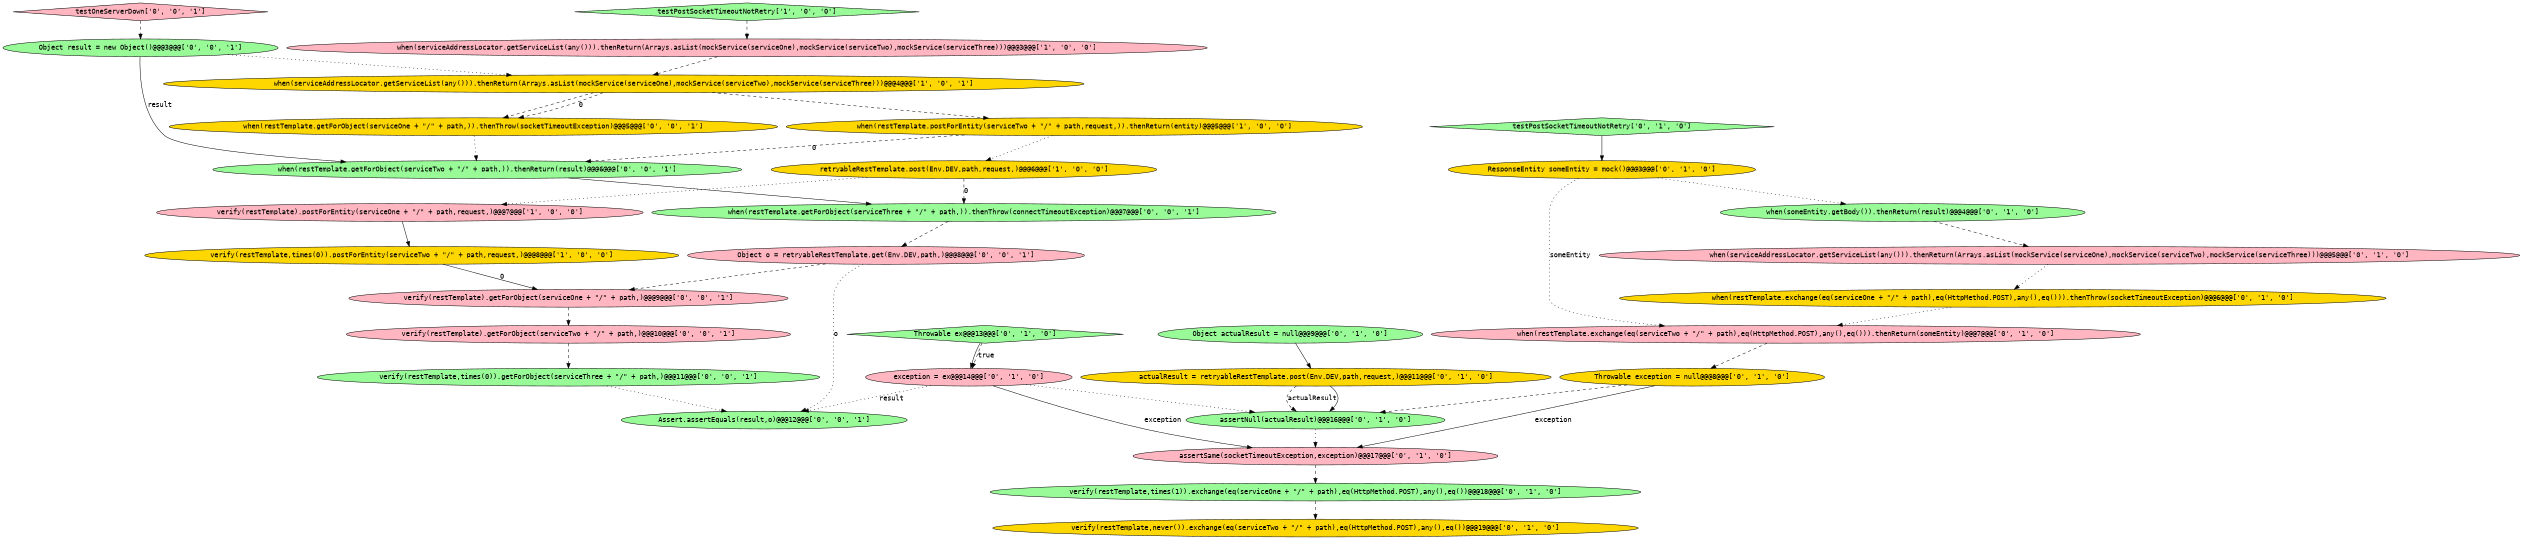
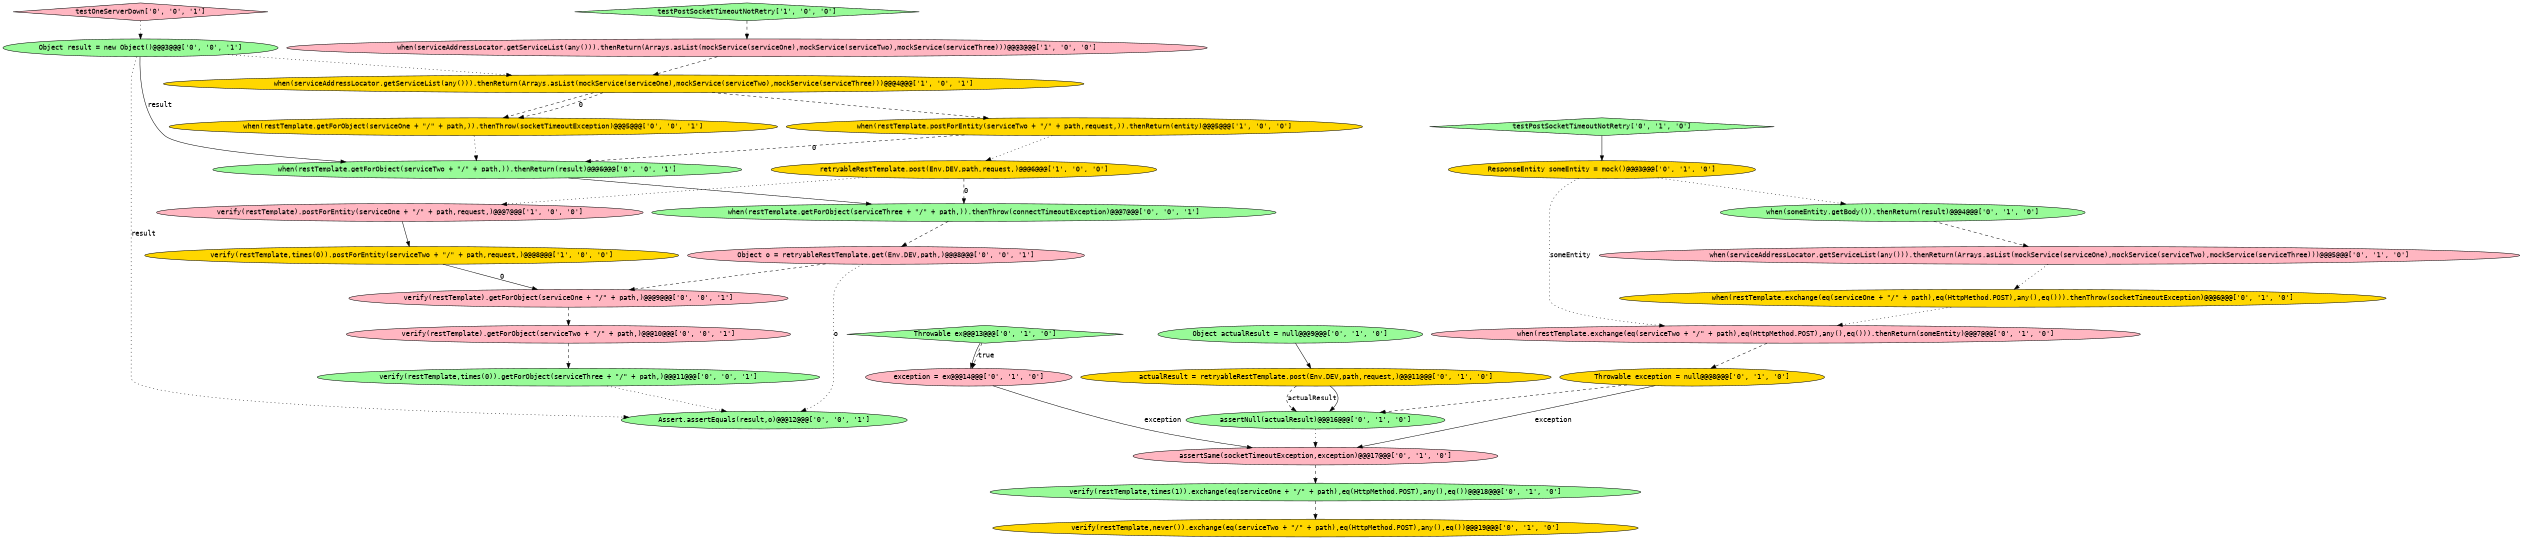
edge "testOneServerDown['0', '0', '1']" -> "Object result = new Object()@@@3@@@['0', '0', '1']": style dashed -> dotted
edge "exception = ex@@@14@@@['0', '1', '0']" -> "Assert.assertEquals(result,o)@@@12@@@['0', '0', '1']": now "Object result = new Object()@@@3@@@['0', '0', '1']" -> "Assert.assertEquals(result,o)@@@12@@@['0', '0', '1']"
edge "exception = ex@@@14@@@['0', '1', '0']" -> "assertNull(actualResult)@@@16@@@['0', '1', '0']": removed
